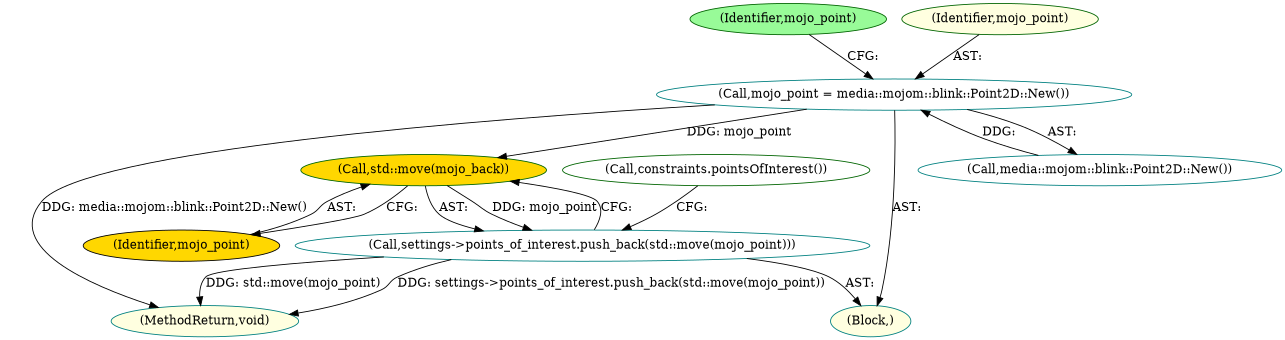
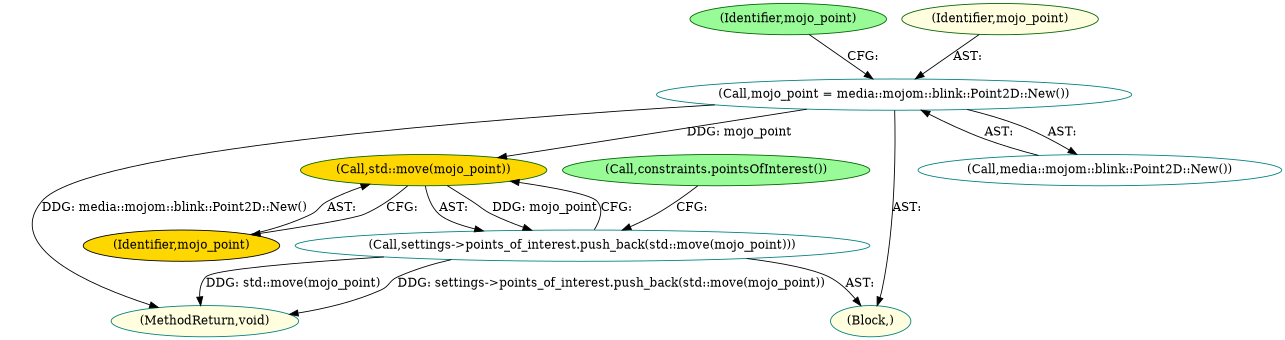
edge "(Call,media::mojom::blink::Point2D::New())" -> "(Call,mojo_point = media::mojom::blink::Point2D::New())": label "DDG: " -> "AST: "
node "(Call,std::move(mojo_back))": label "(Call,std::move(mojo_back))" -> "(Call,std::move(mojo_point))"
node "(Call,constraints.pointsOfInterest())": fillcolor white -> palegreen
